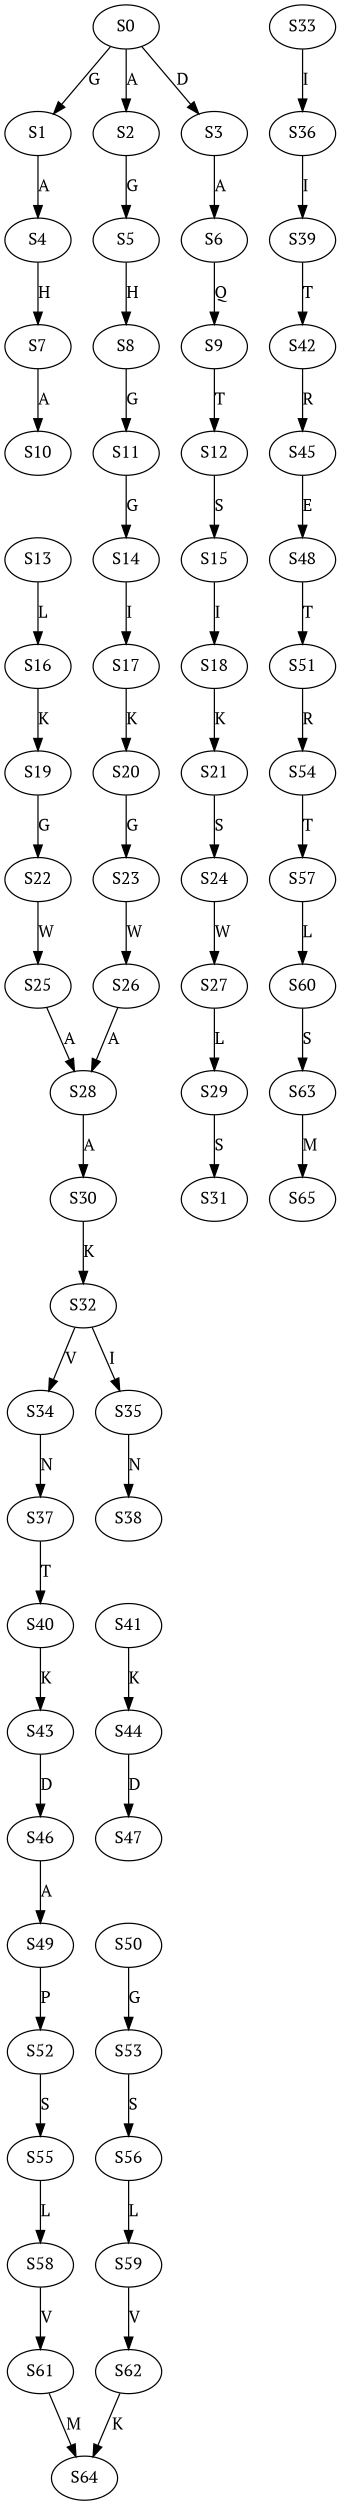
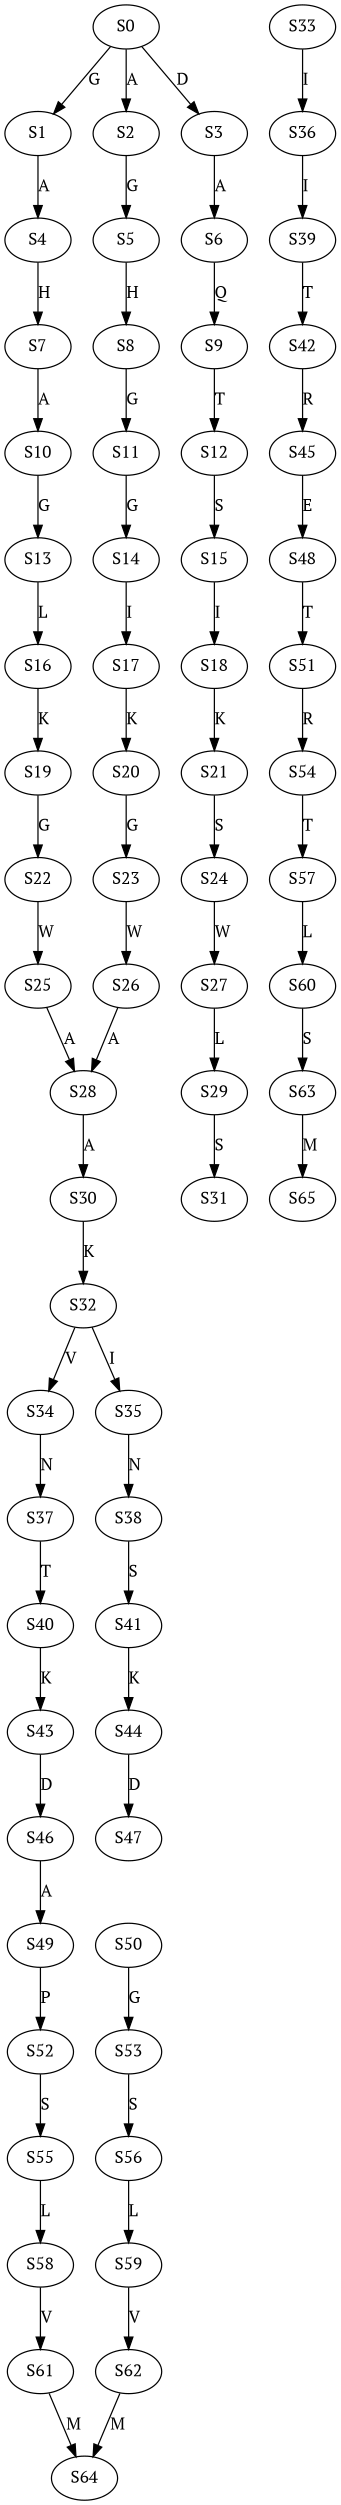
edge "S10" -> "S13": added, label "G"
edge "S38" -> "S41": added, label "S"
edge "S62" -> "S64": label "K" -> "M"
